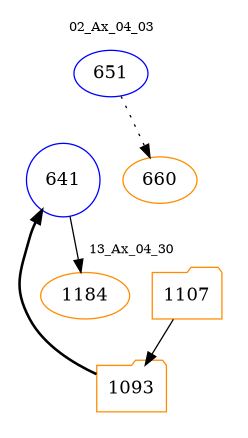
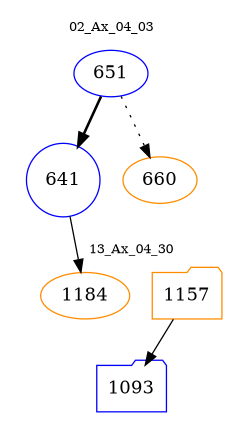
node "1107": label "1107" -> "1157"
edge "1093" -> "641": now "651" -> "641"
node "1093": color darkorange -> blue
